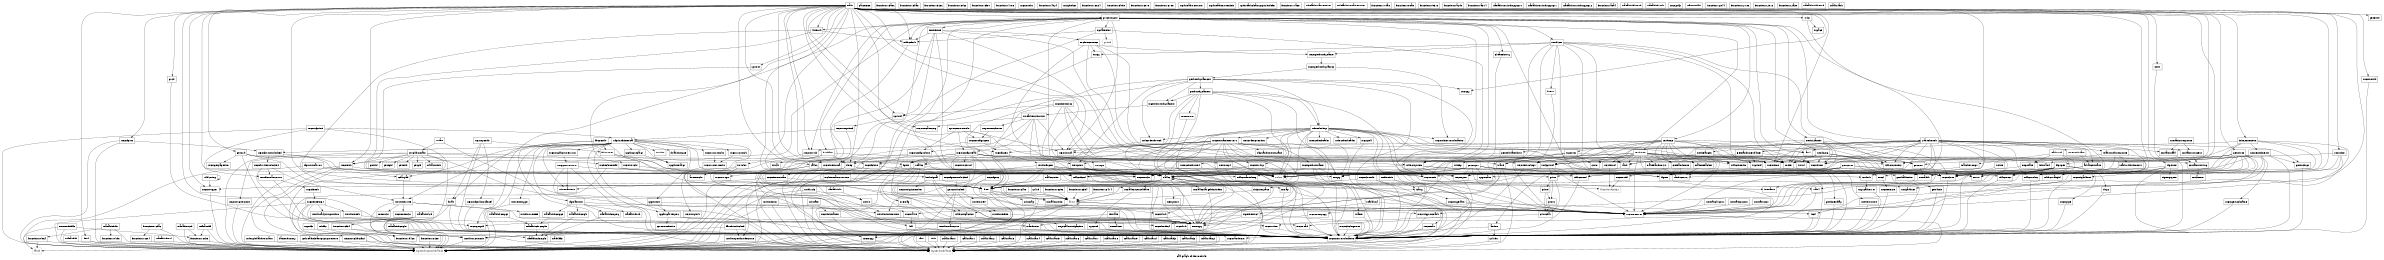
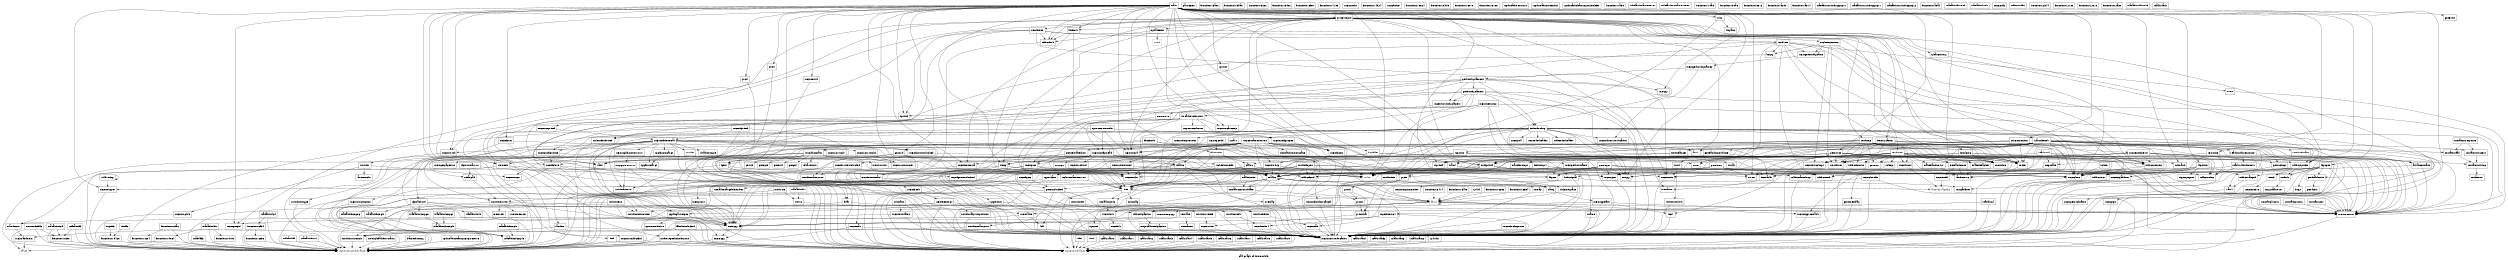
edge "getOurIP" -> "__GI_memset": added
